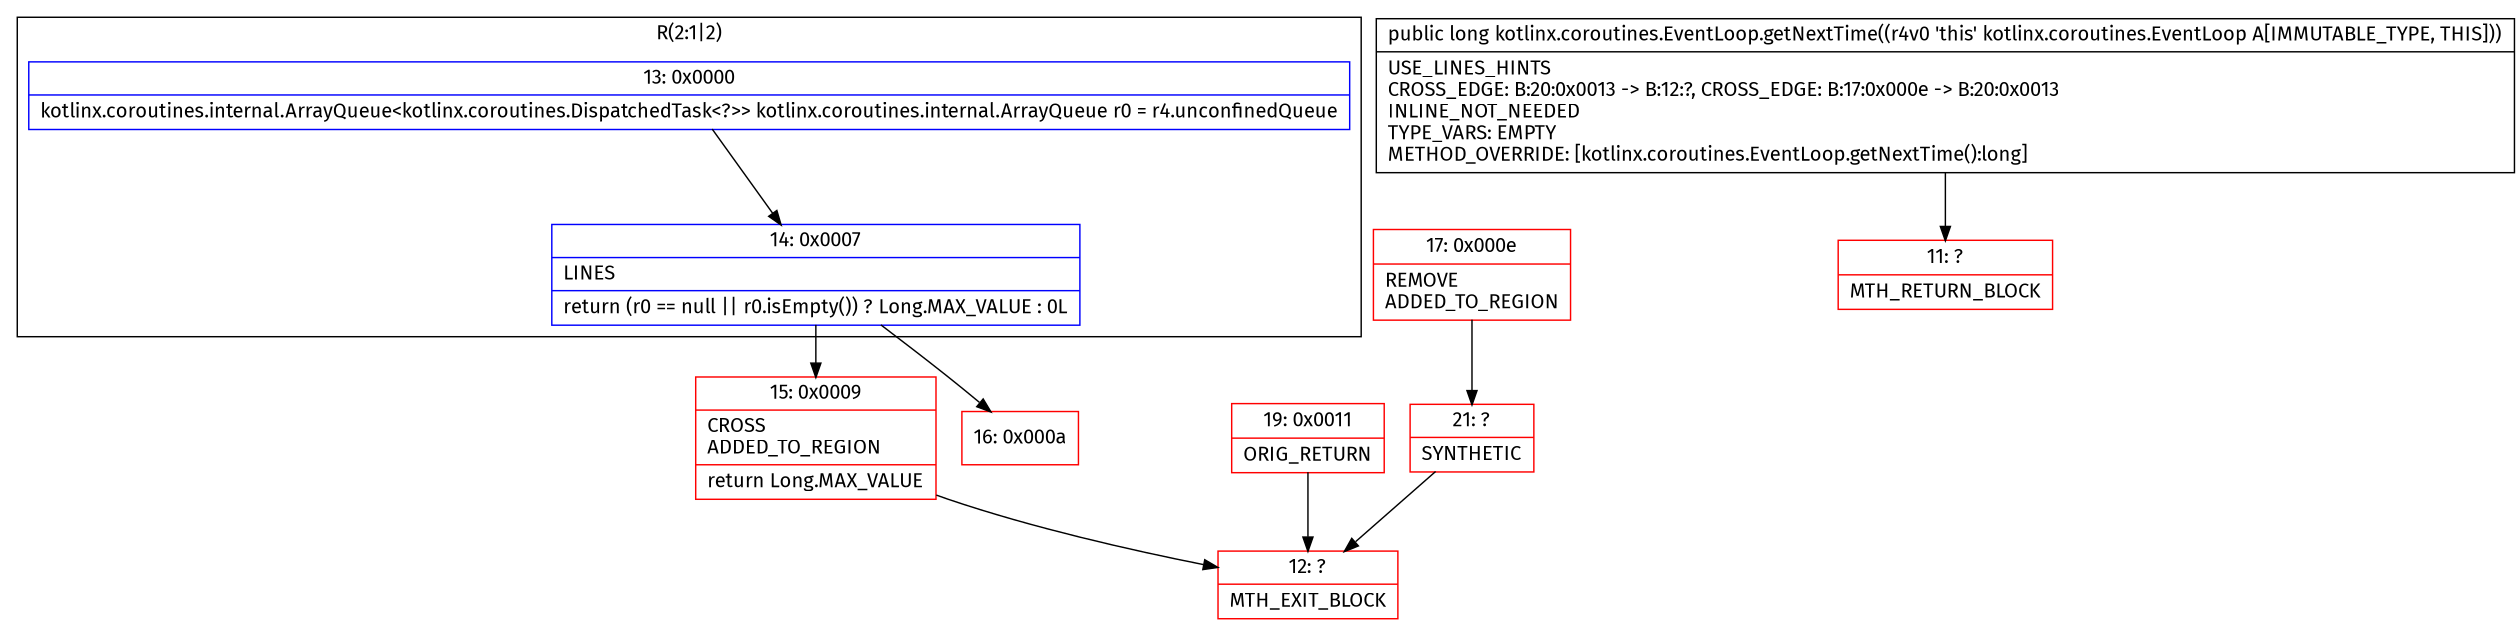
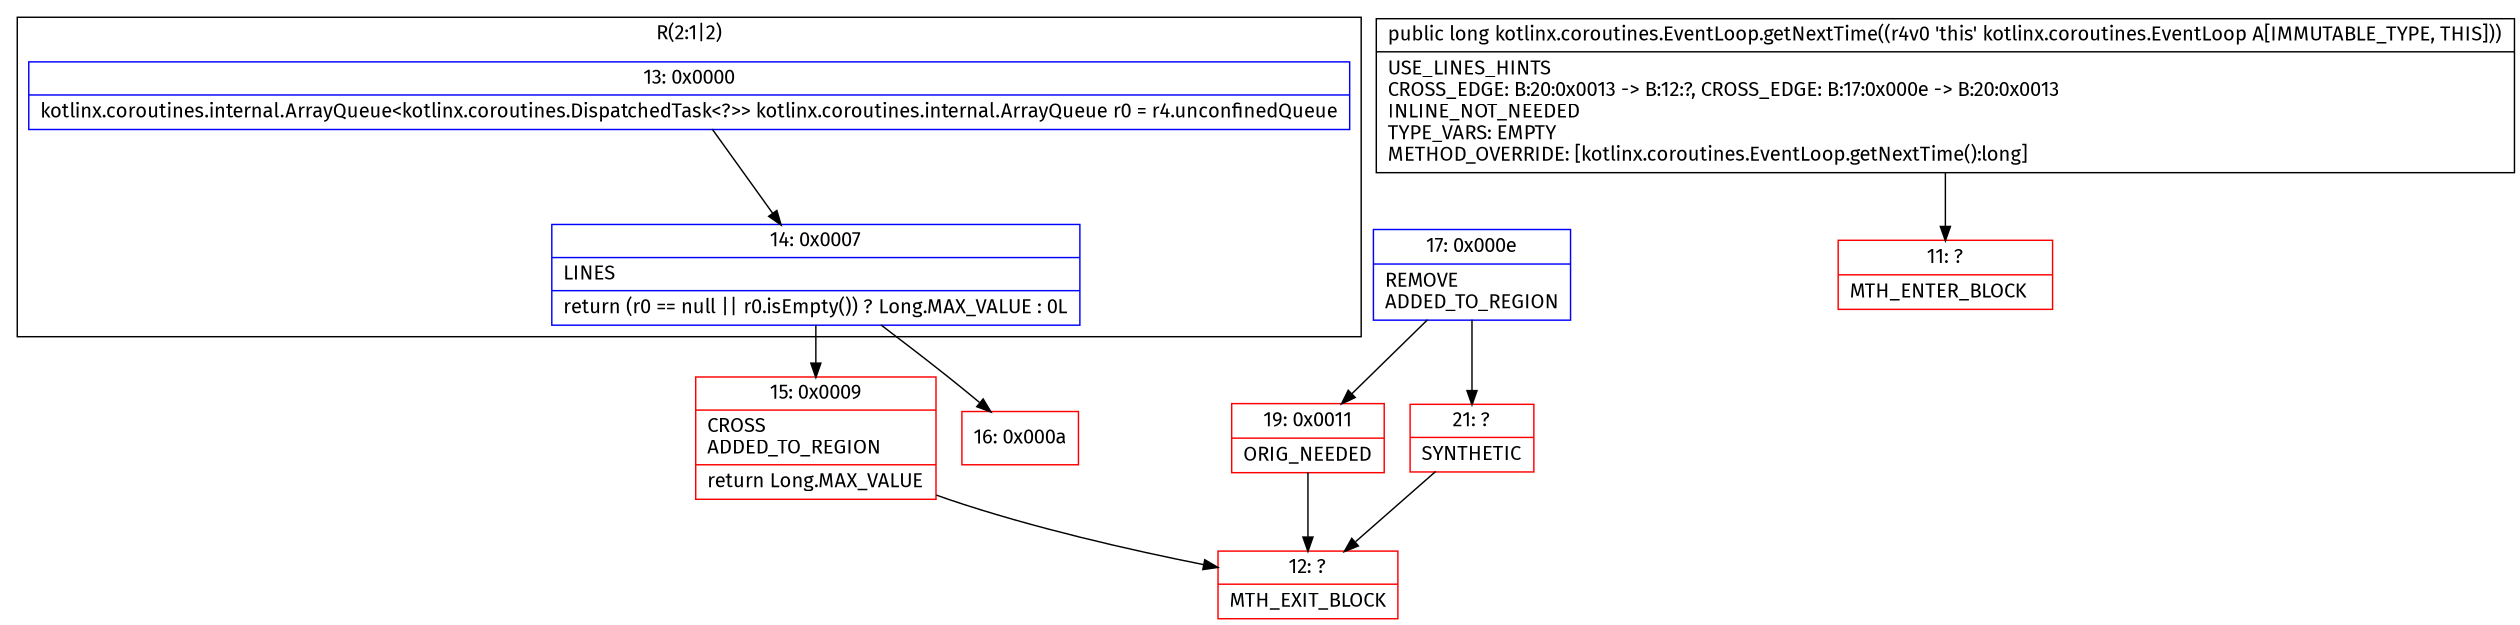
node "17: 0x000e": color red -> blue
node "11: ?": text "MTH_RETURN_BLOCK" -> "MTH_ENTER_BLOCK"
edge "17: 0x000e" -> "19: 0x0011": added
node "19: 0x0011": text "ORIG_RETURN" -> "ORIG_NEEDED"
